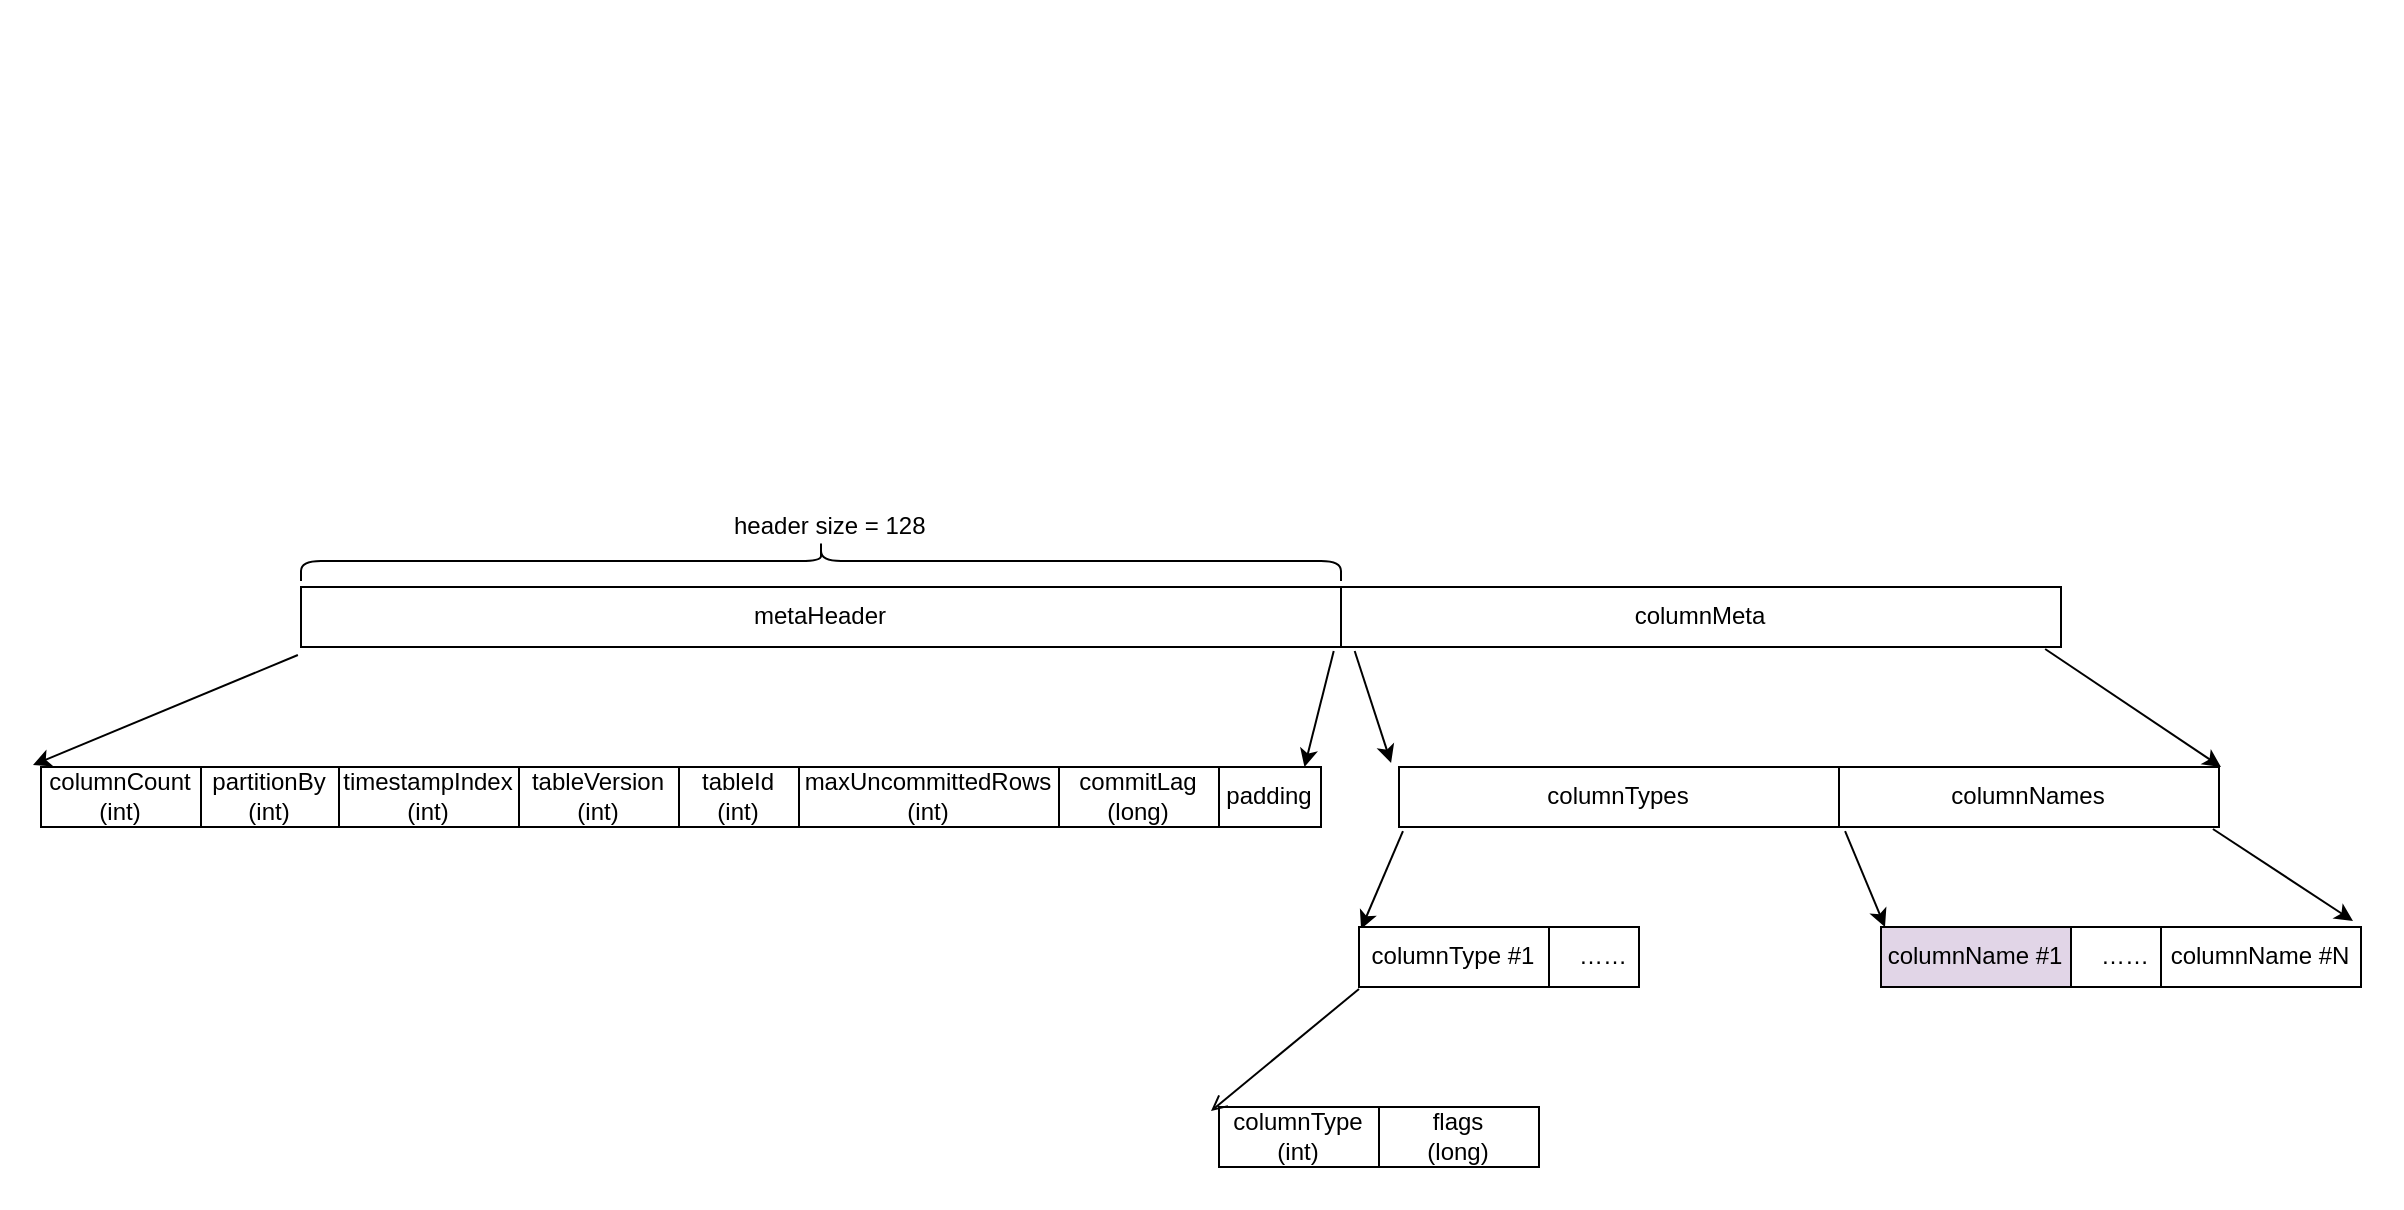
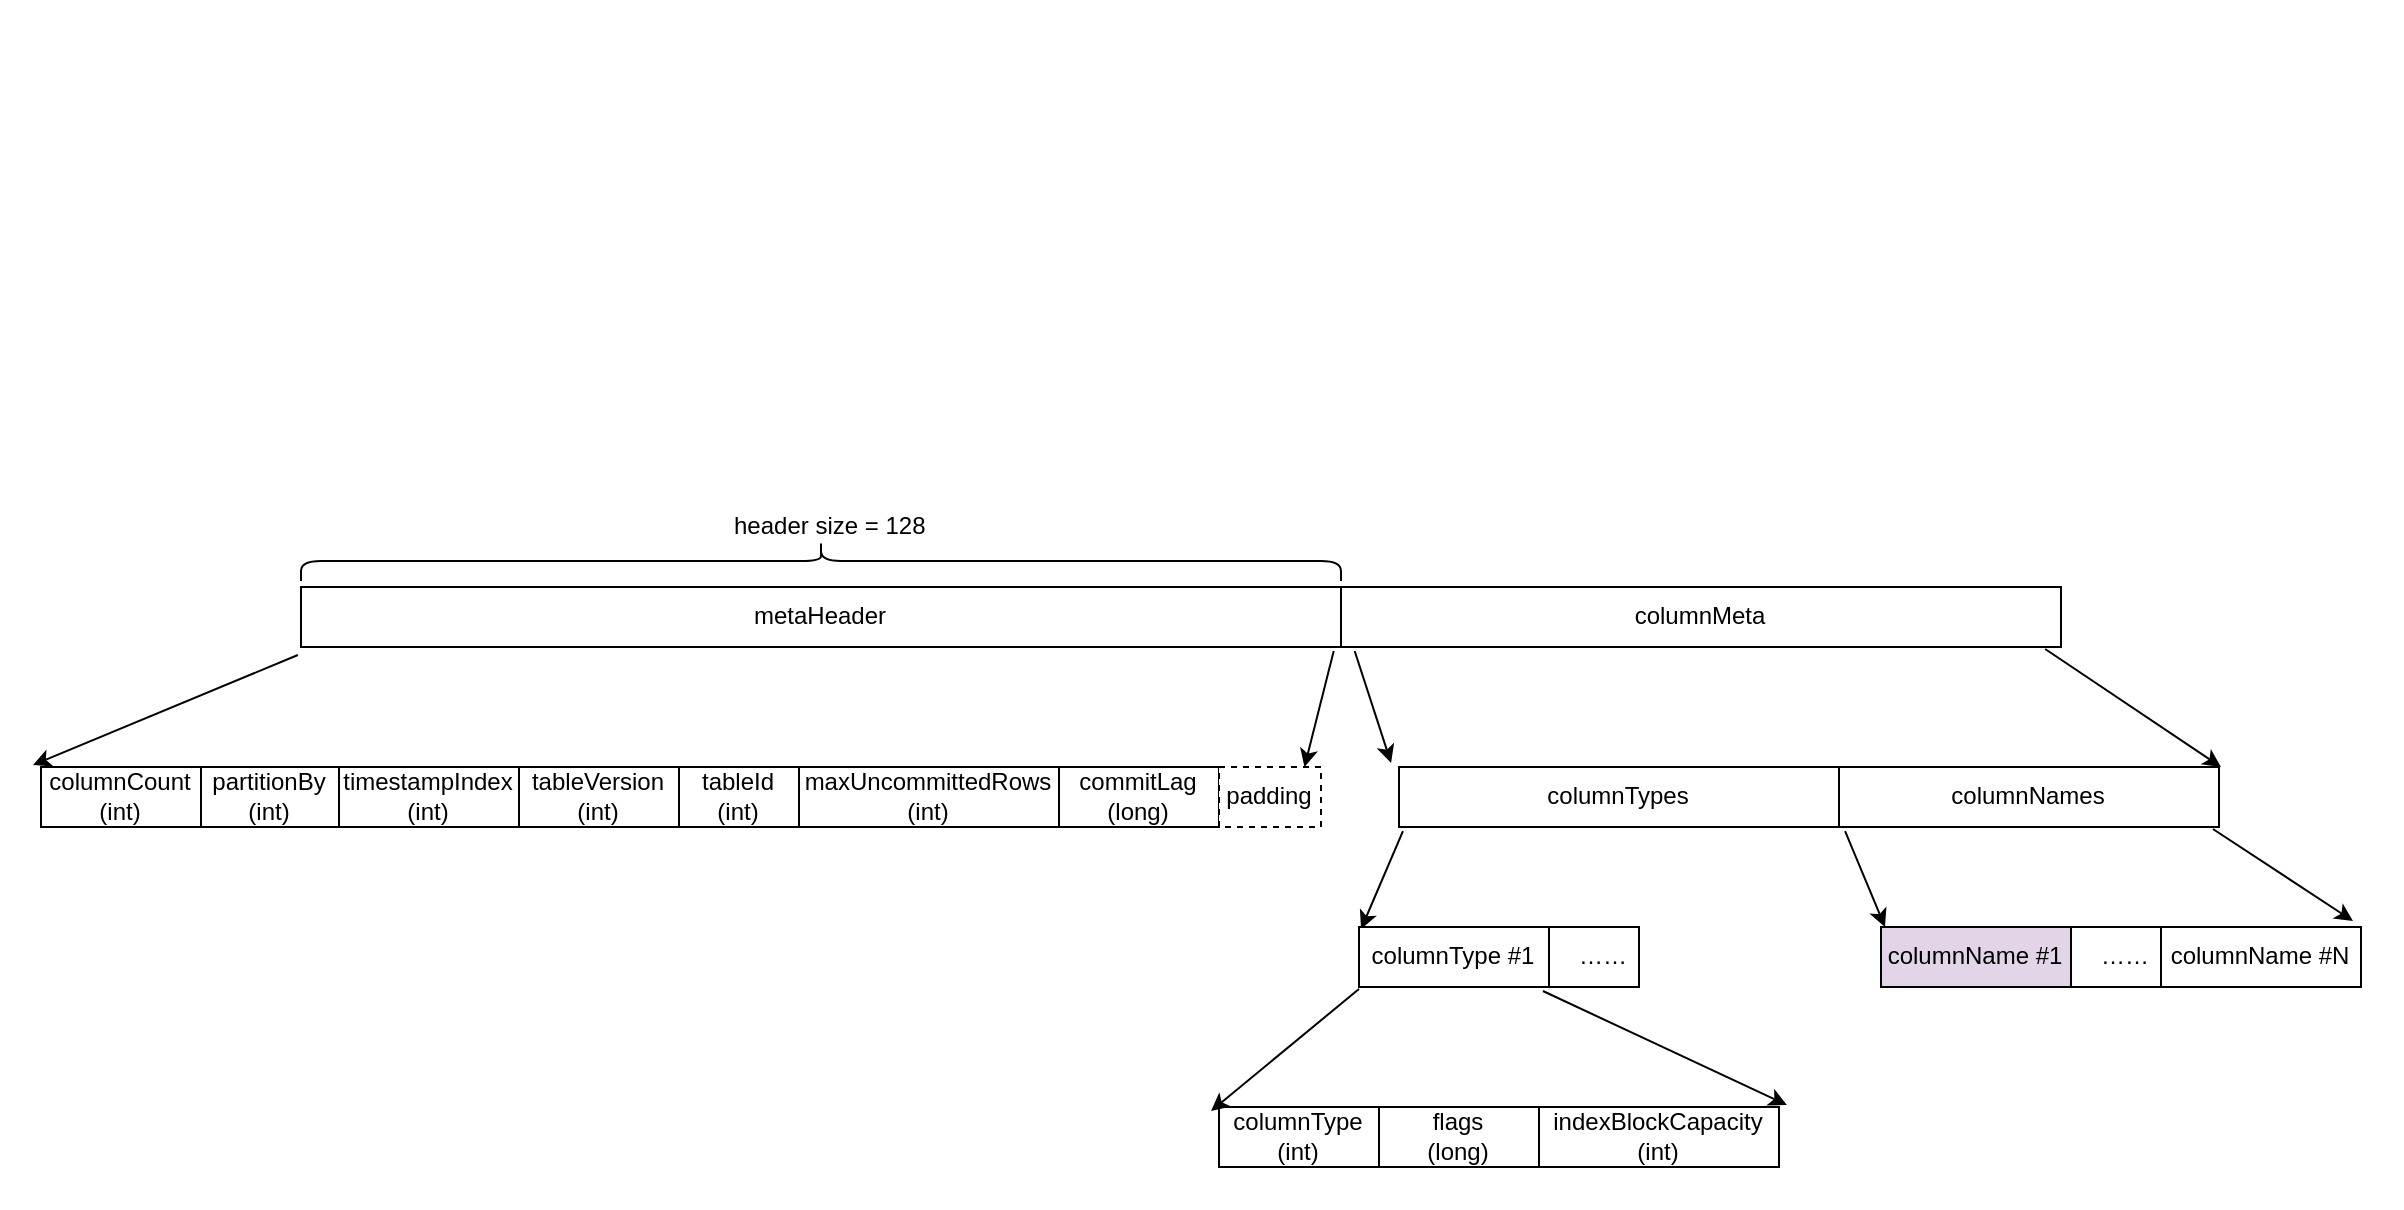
node "padding": style solid -> dashed
edge "columnType #1" -> "indexBlockCapacity (int)": added
edge "columnType #1" -> "columnType (int)": arrowhead open -> classic
node "indexBlockCapacity (int)": added
